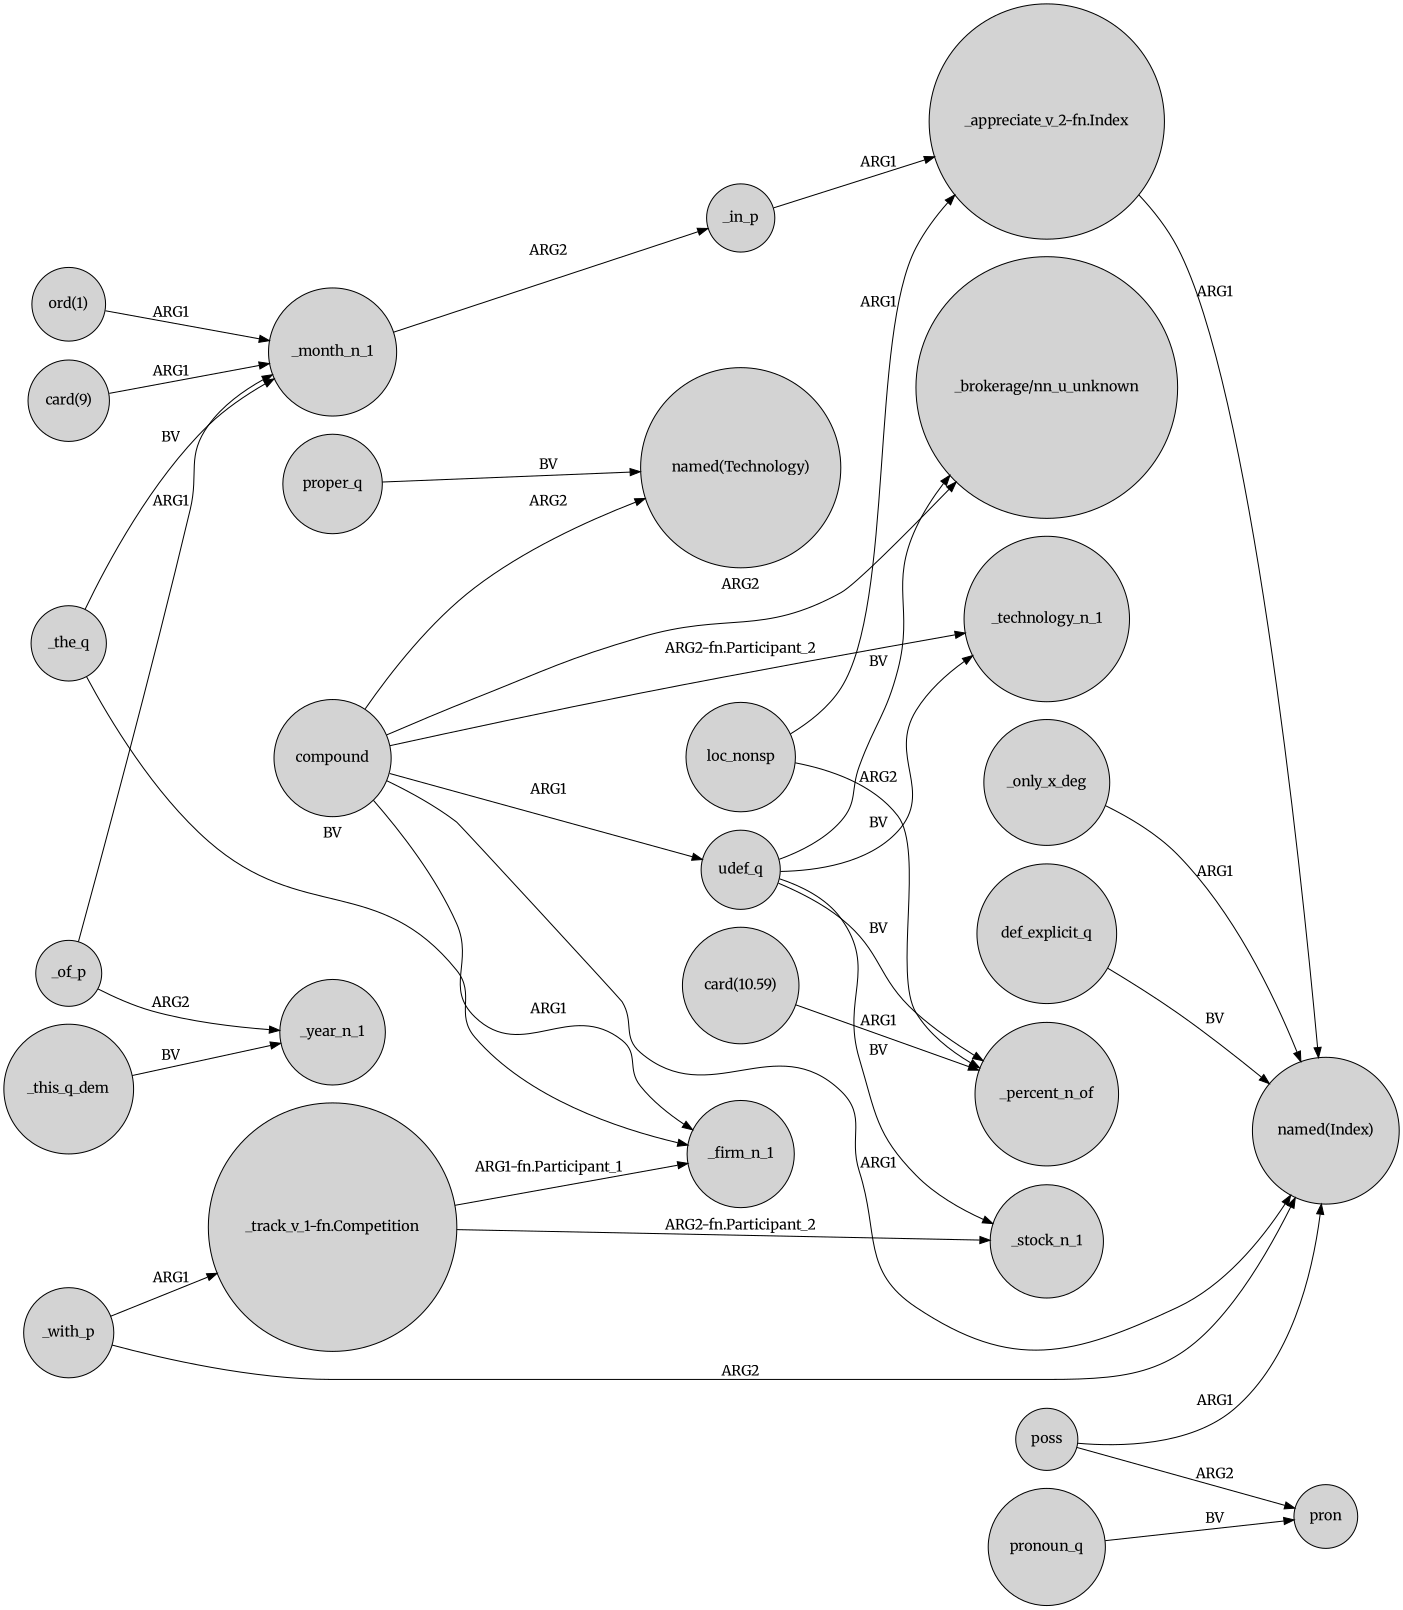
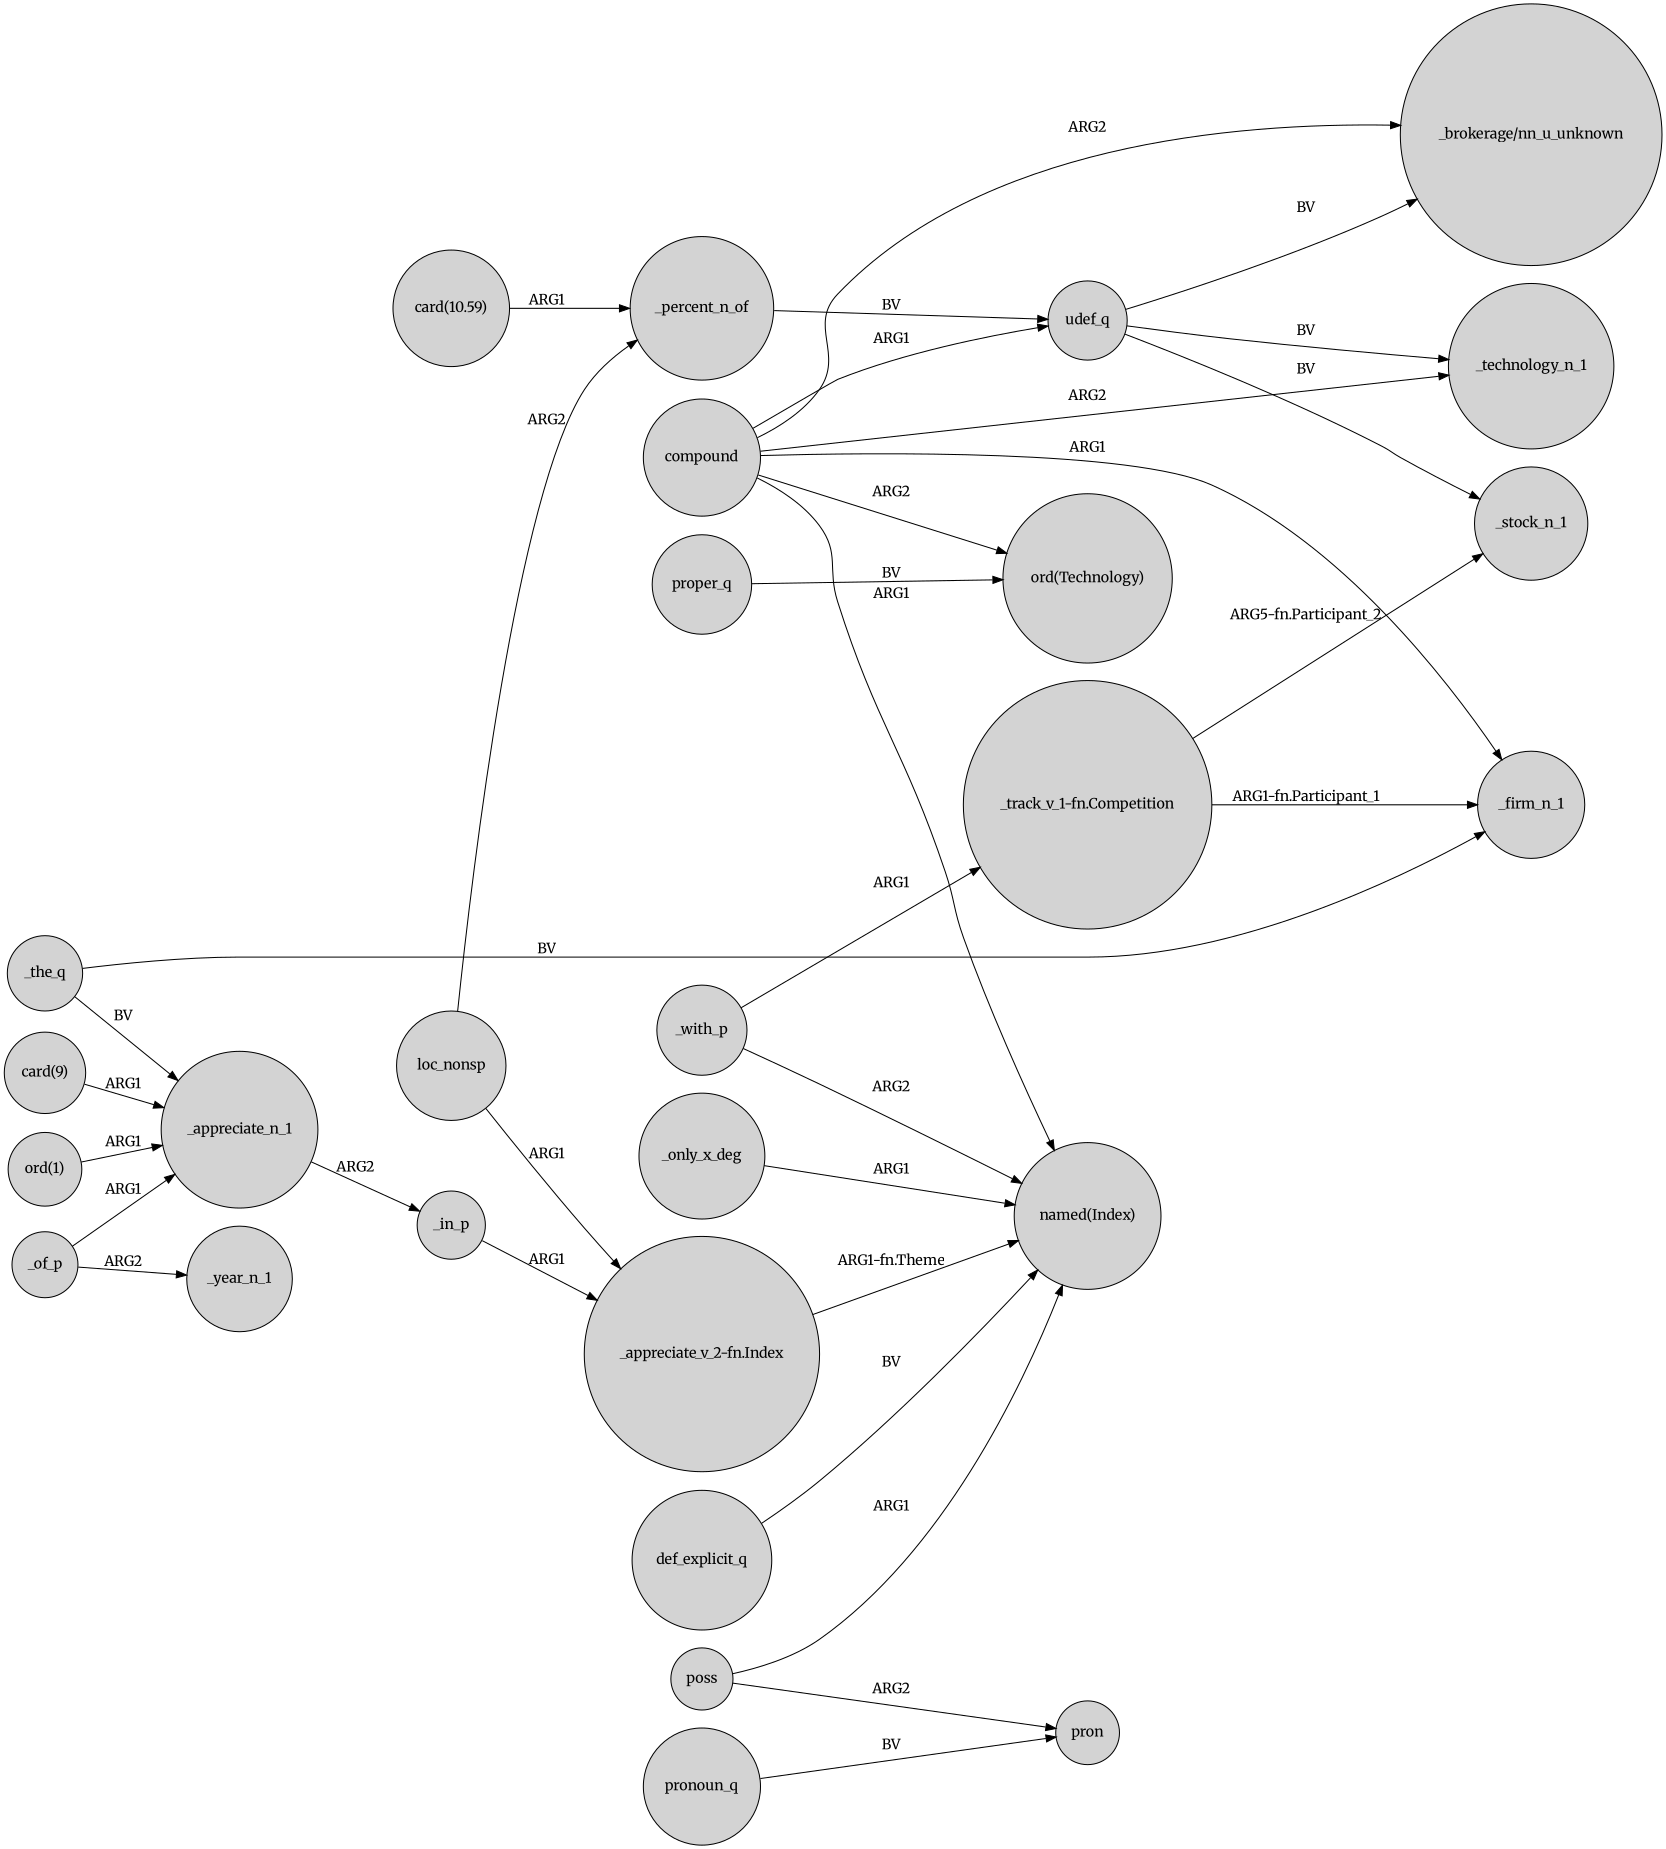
edge "_appreciate_v_2-fn.Index" -> "named(Index)": label "ARG1" -> "ARG1-fn.Theme"
node "_month_n_1": label "_month_n_1" -> "_appreciate_n_1"
node "named(Technology)": label "named(Technology)" -> "ord(Technology)"
edge "compound" -> "_technology_n_1": label "ARG2-fn.Participant_2" -> "ARG2"
edge "udef_q" -> "_percent_n_of": reversed
node "_this_q_dem": removed
edge "_track_v_1-fn.Competition" -> "_stock_n_1": label "ARG2-fn.Participant_2" -> "ARG5-fn.Participant_2"
